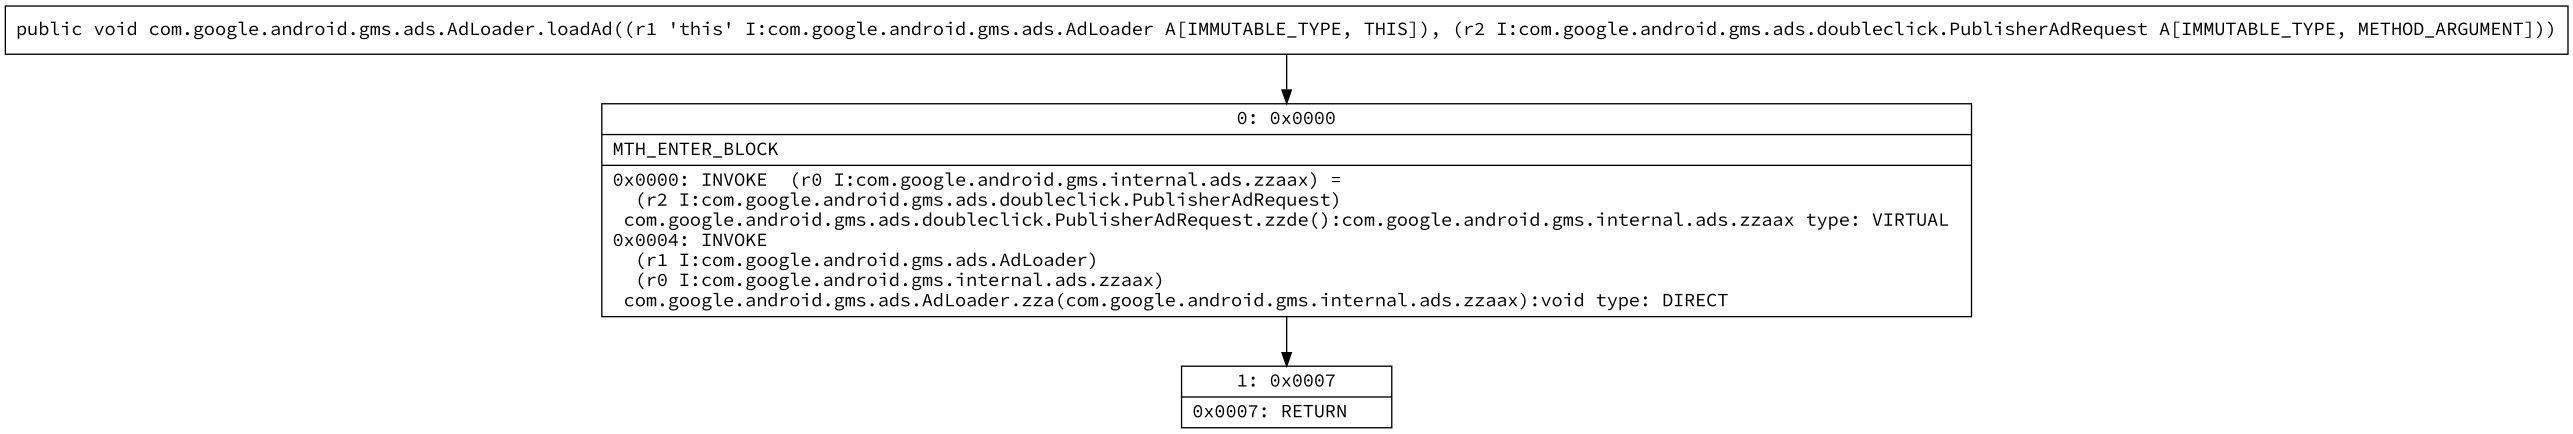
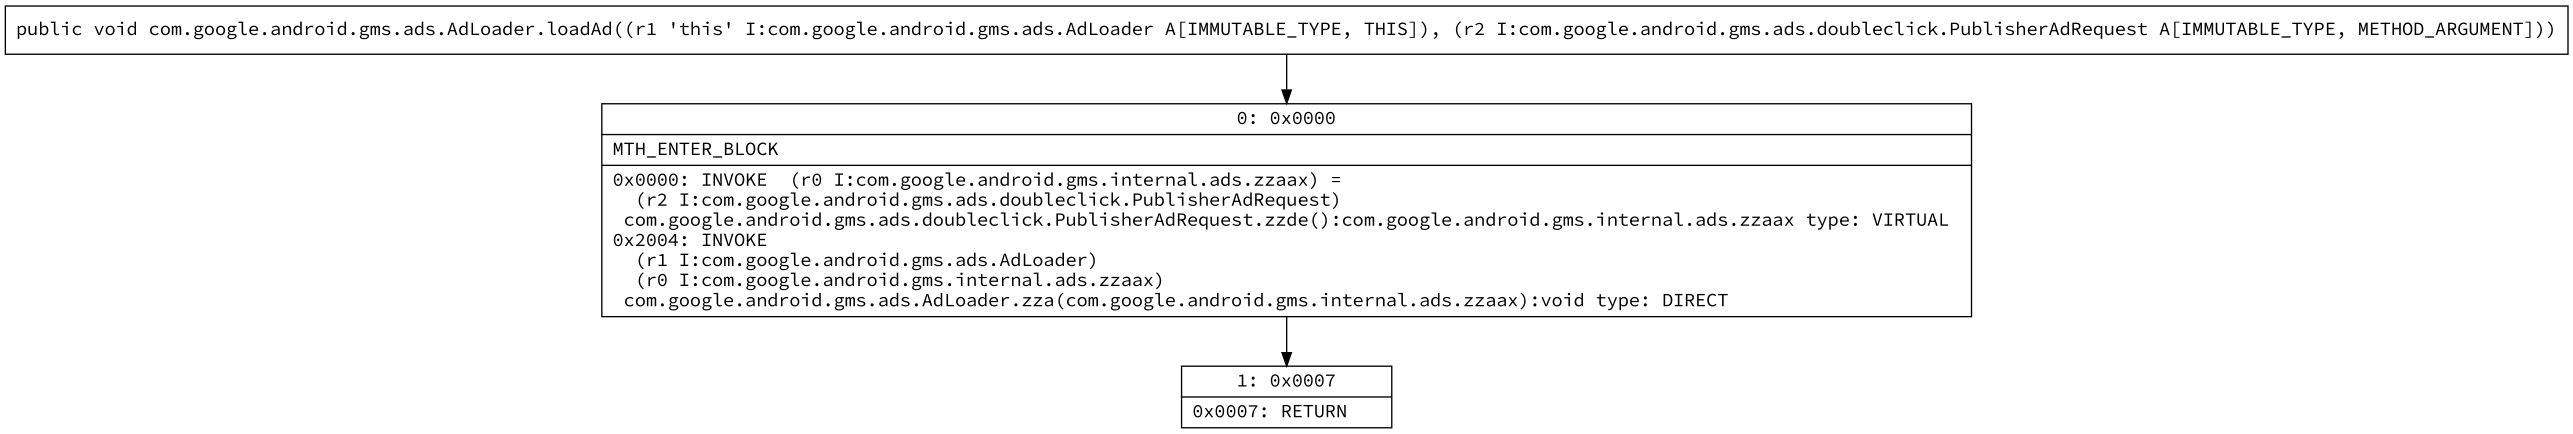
node "0: 0x0000": text "0x0004: INVOKE" -> "0x2004: INVOKE"
